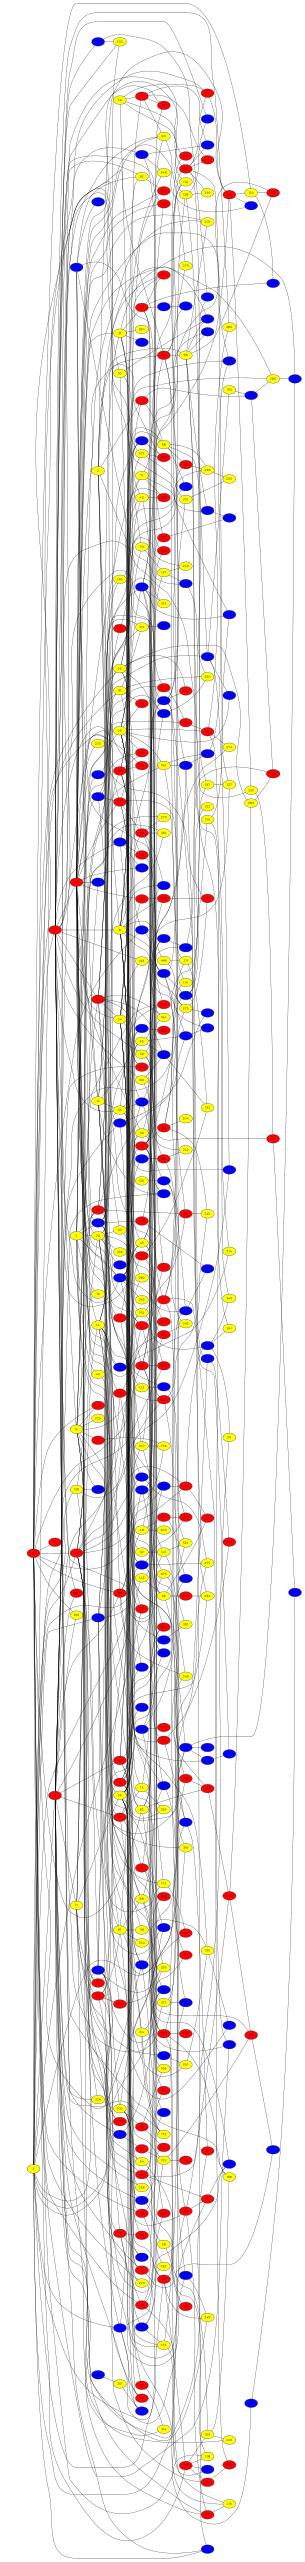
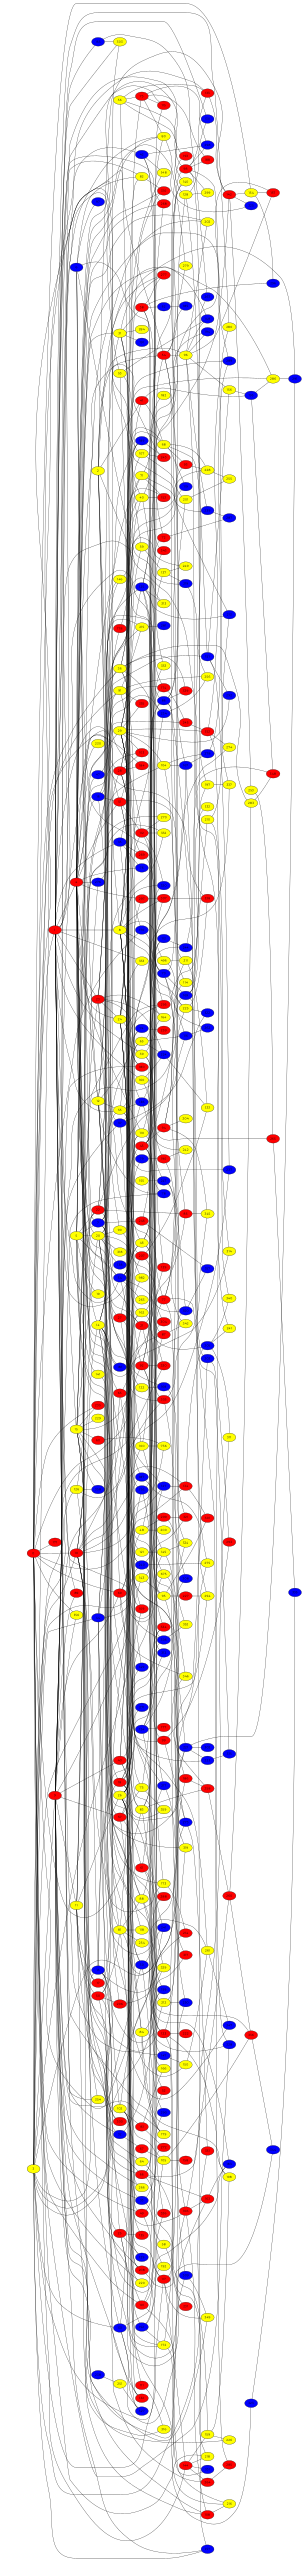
node "182": added
edge "96" -- "253": now "96" -- "156"
node "353": added
